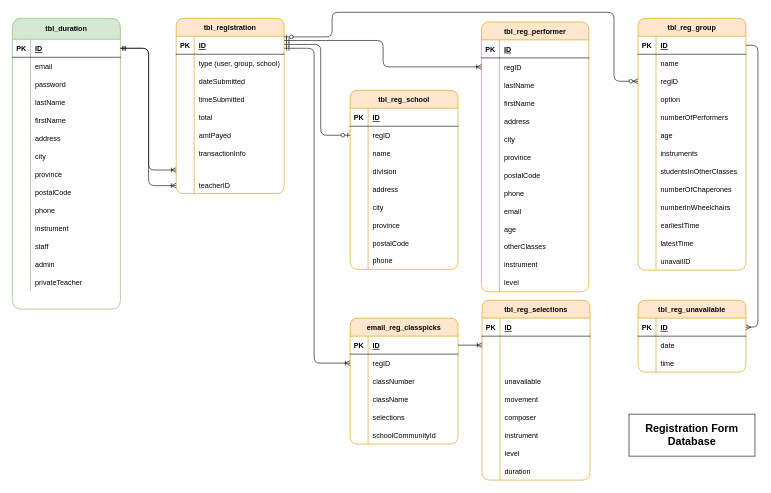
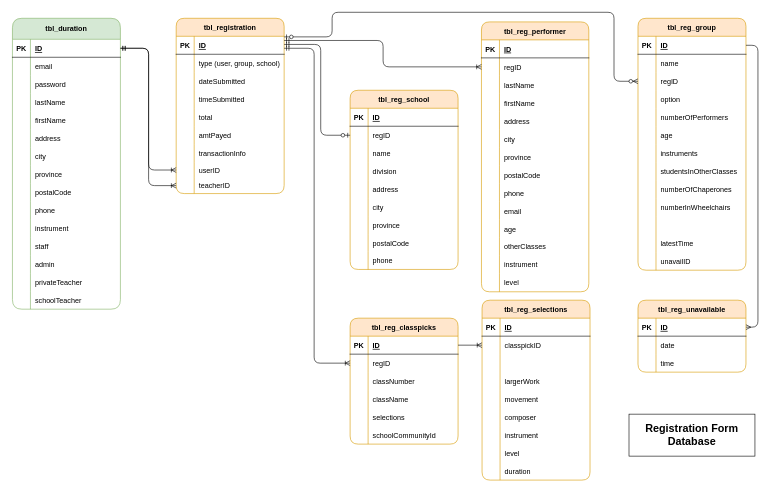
node "userID": added
node "earliestTime": removed
node "schoolTeacher": added
node "email_reg_classpicks": label "email_reg_classpicks" -> "tbl_reg_classpicks"
node "classpickID": added
node "unavailable": label "unavailable" -> "largerWork"
